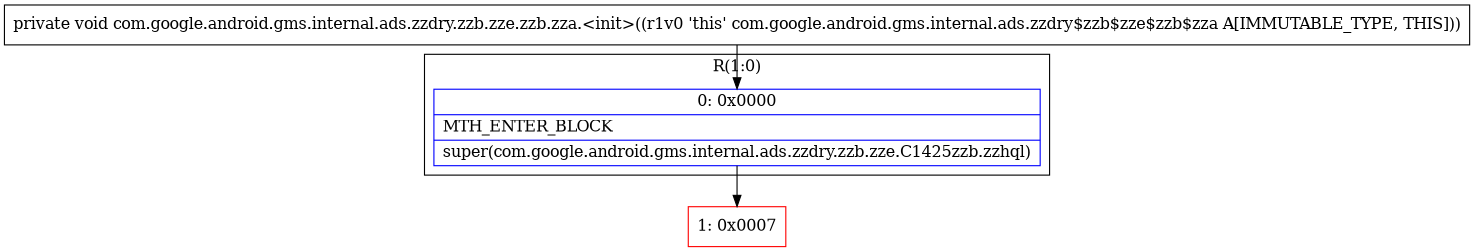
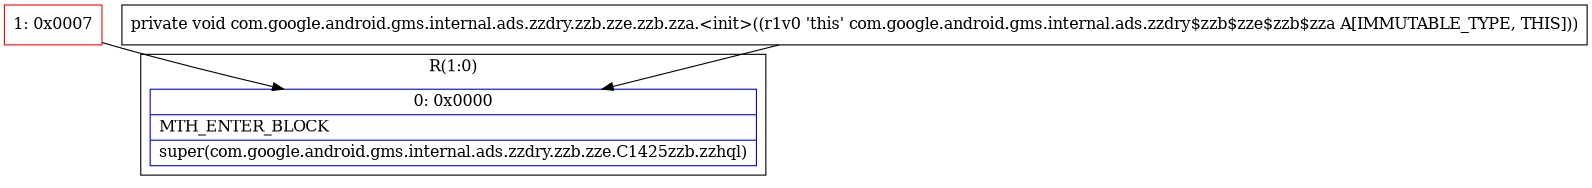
edge "0: 0x0000" -> "1: 0x0007": reversed
